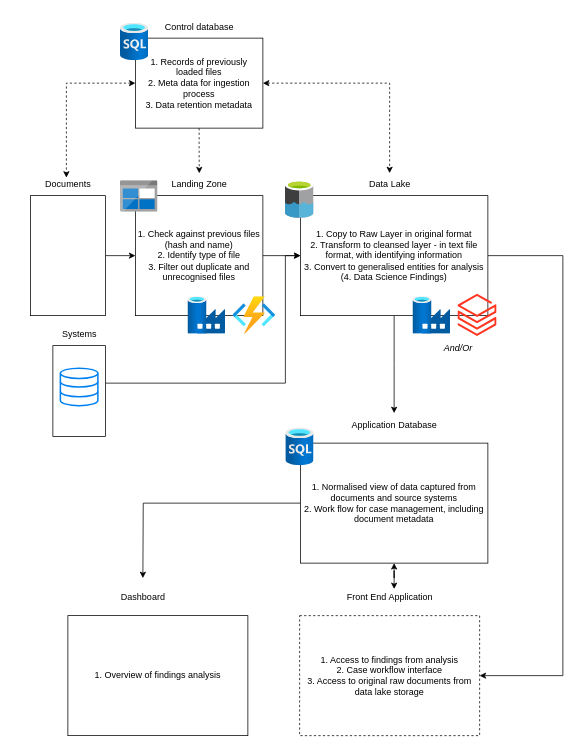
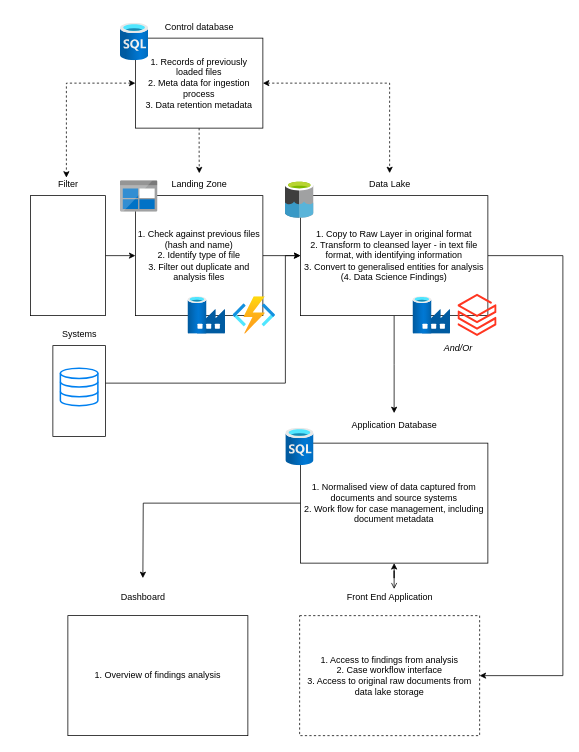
node "Documents": label "Documents" -> "Filter"
node "1. Check against previous files (hash and name) 2. Identify type of file 3. Filter out duplicate and unrecognised files": label "1. Check against previous files (hash and name) 2. Identify type of file 3. Filter out duplicate and unrecognised files" -> "1. Check against previous files (hash and name) 2. Identify type of file 3. Filter out duplicate and analysis files"
edge "1. Normalised view of data captured from documents and source systems 2. Work flow for case management, including document metadata" -- "Front End Application": arrowhead classic -> open
